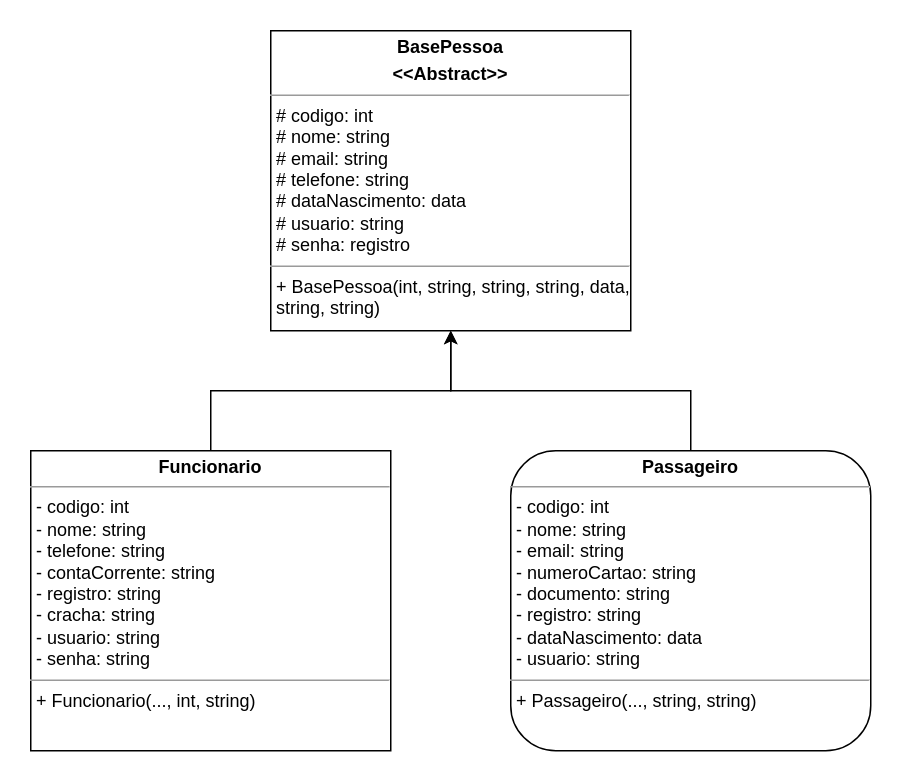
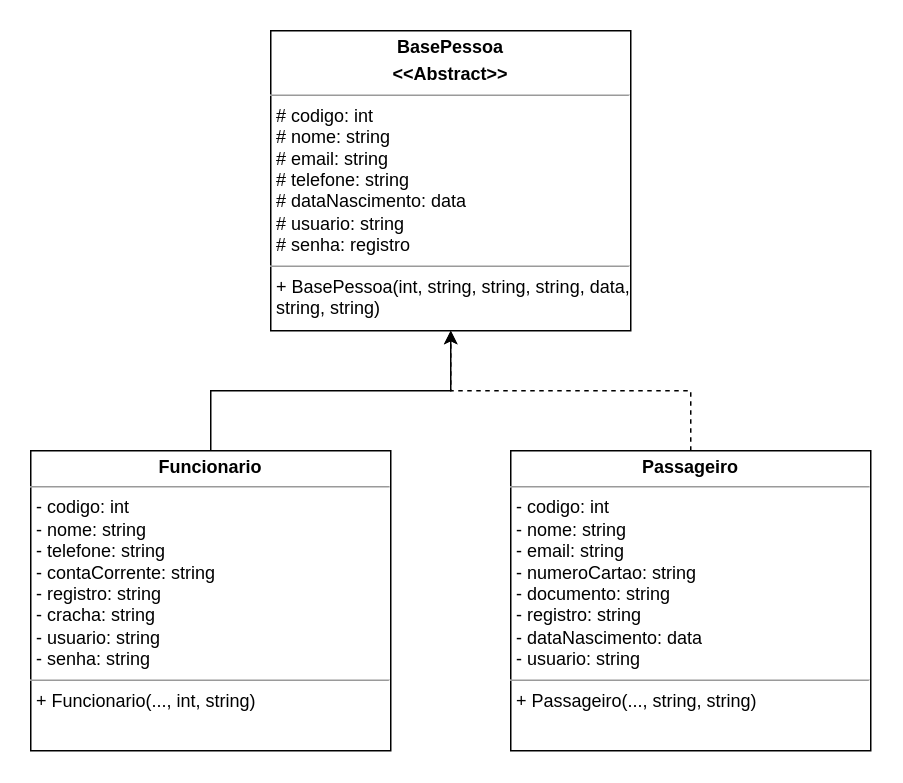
edge "Passageiro - codigo: int - nome: string - email: string - numeroCartao: string - documento: string - registro: string - dataNascimento: data - usuario: string + Passageiro(..., string, string)" -> "BasePessoa <<Abstract>> # codigo: int # nome: string # email: string # telefone: string # dataNascimento: data # usuario: string # senha: registro + BasePessoa(int, string, string, string, data, string, string)": style solid -> dashed
node "Passageiro - codigo: int - nome: string - email: string - numeroCartao: string - documento: string - registro: string - dataNascimento: data - usuario: string + Passageiro(..., string, string)": shape rounded rectangle -> rectangle
